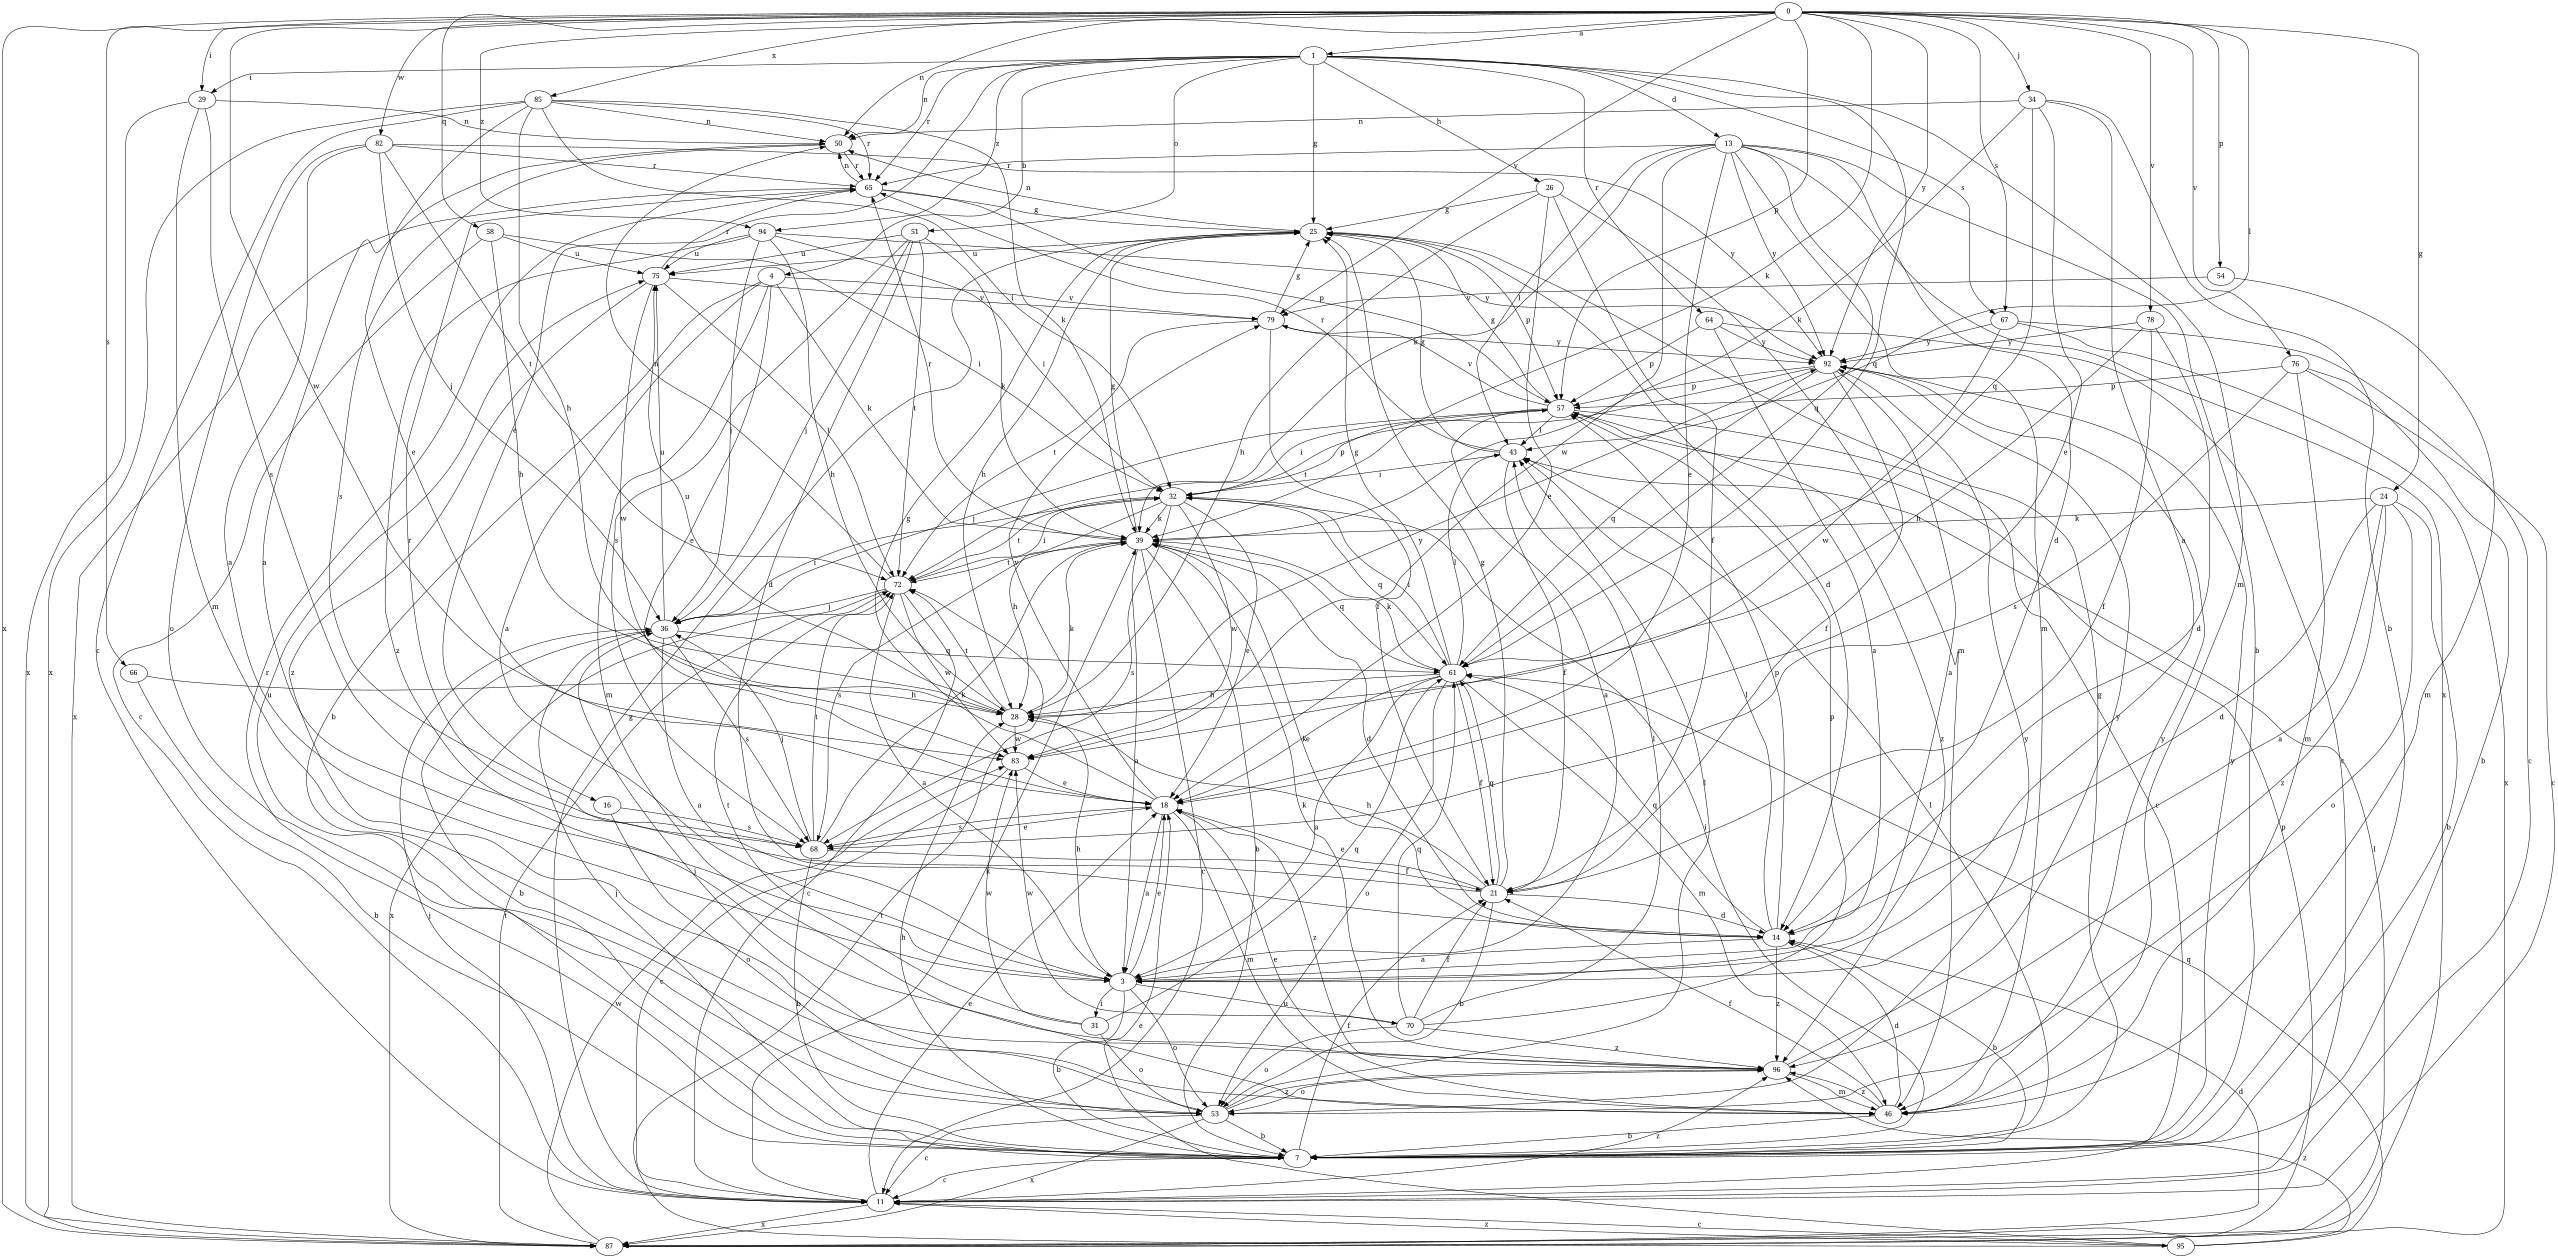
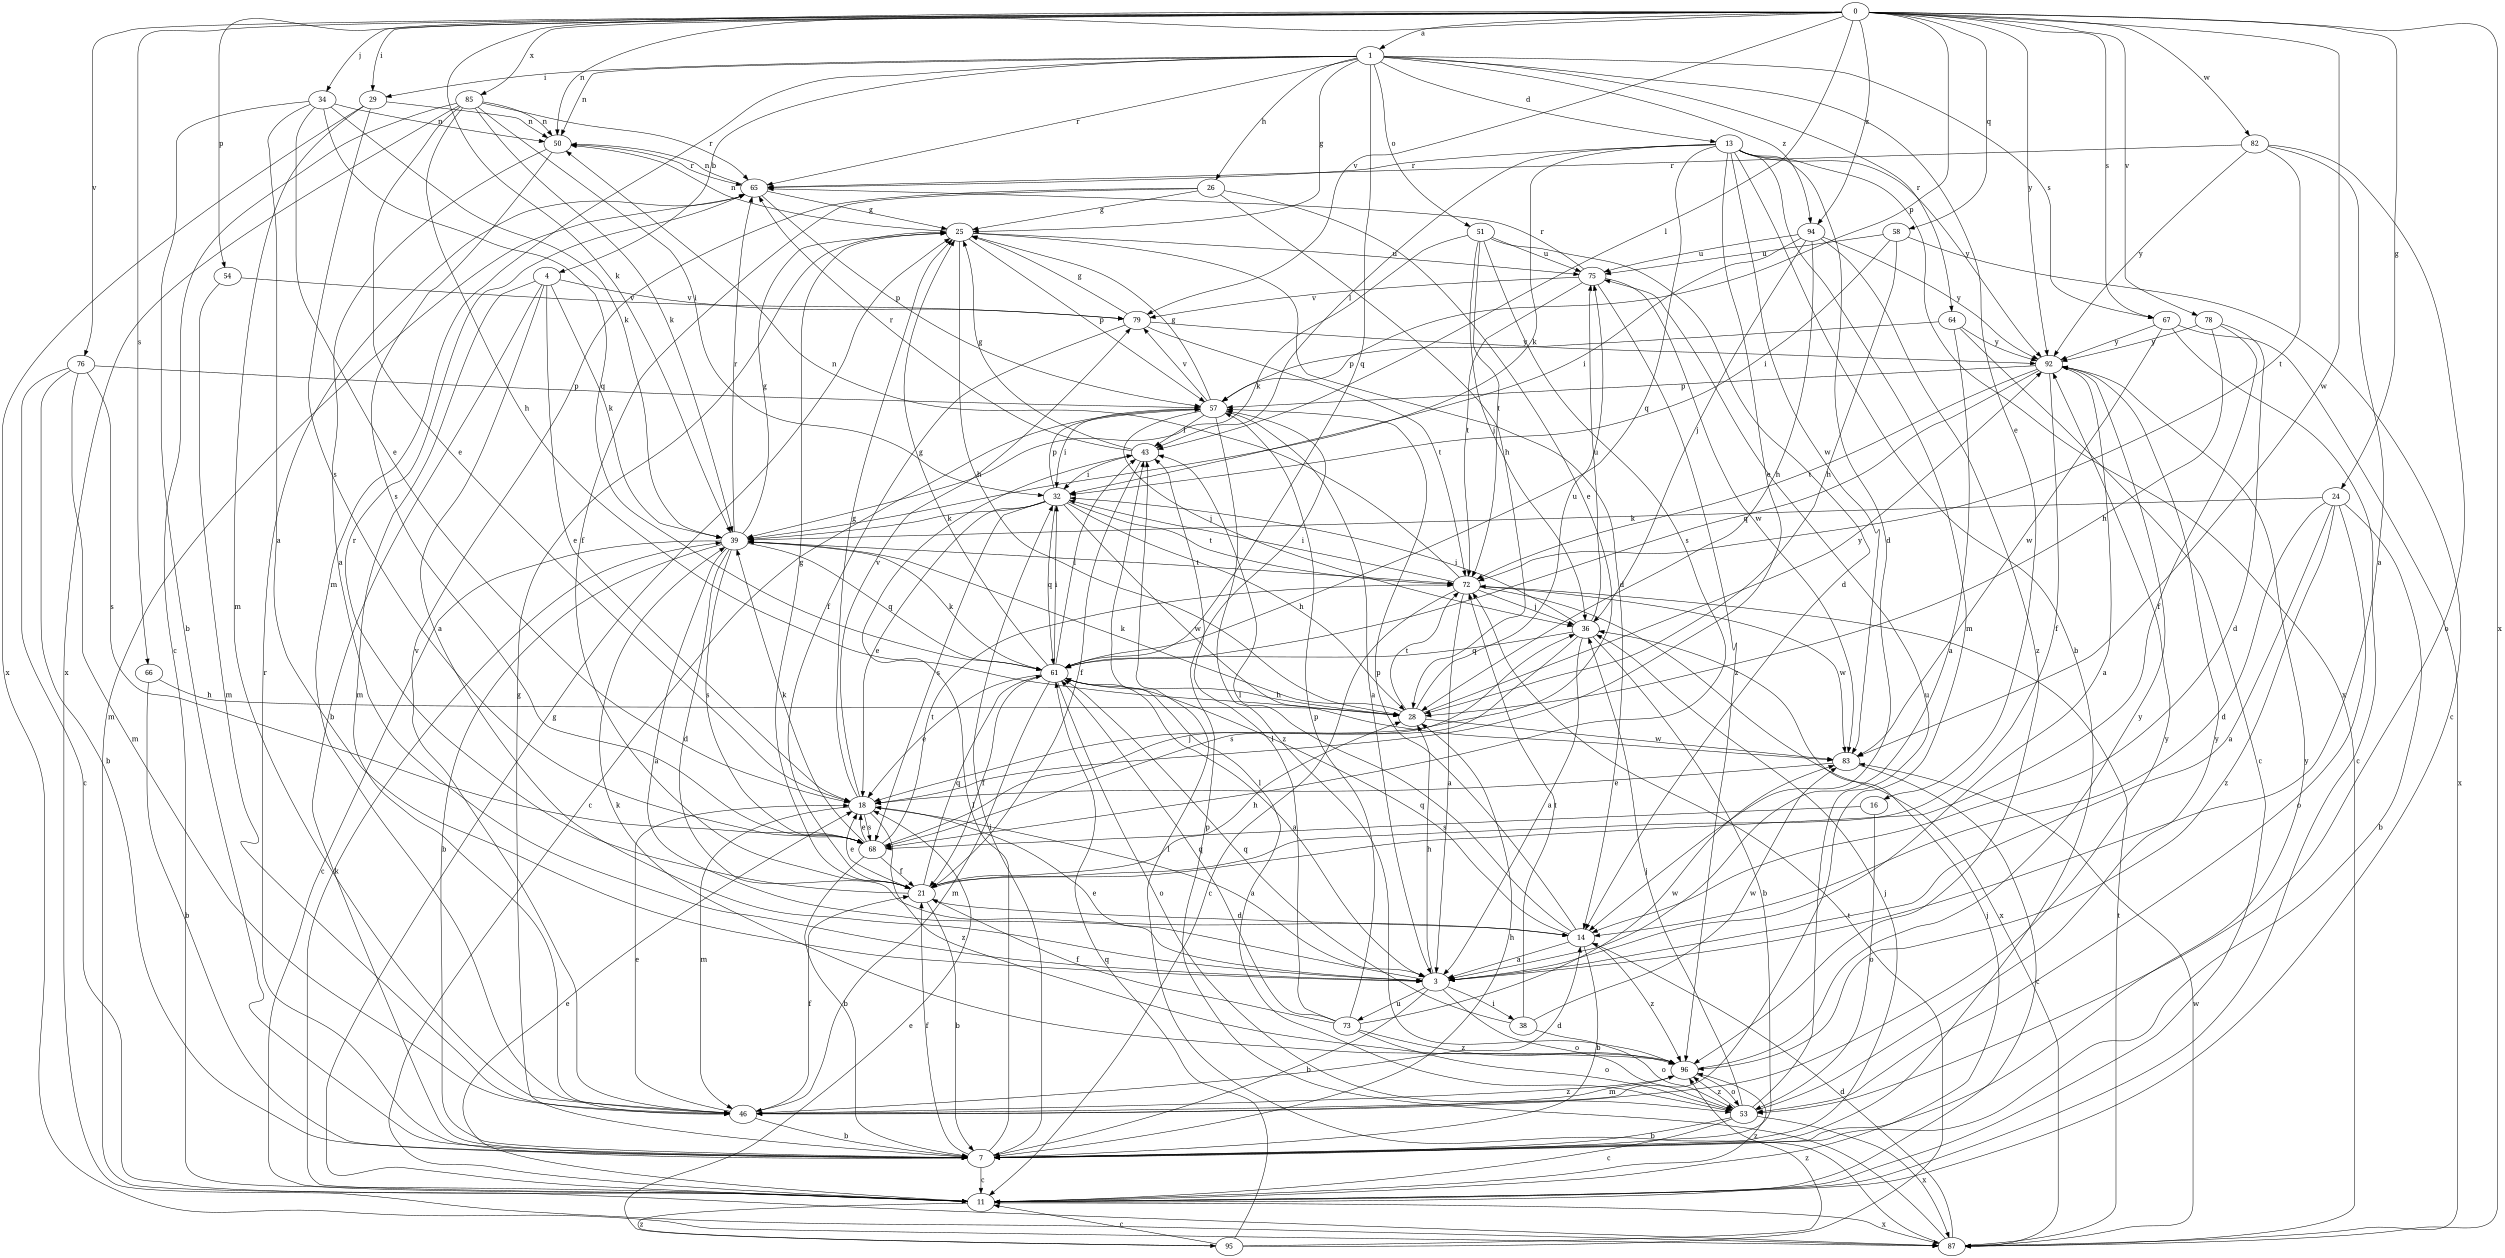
edge "82" -> "36": removed, label "j"
edge "26" -> "46": label "m" -> "v"
edge "65" -> "87": label "x" -> "m"
edge "14" -> "39": removed, label "k"
node "31": label "31" -> "38"
node "70": label "70" -> "73"
edge "21" -> "53": now "21" -> "7"
